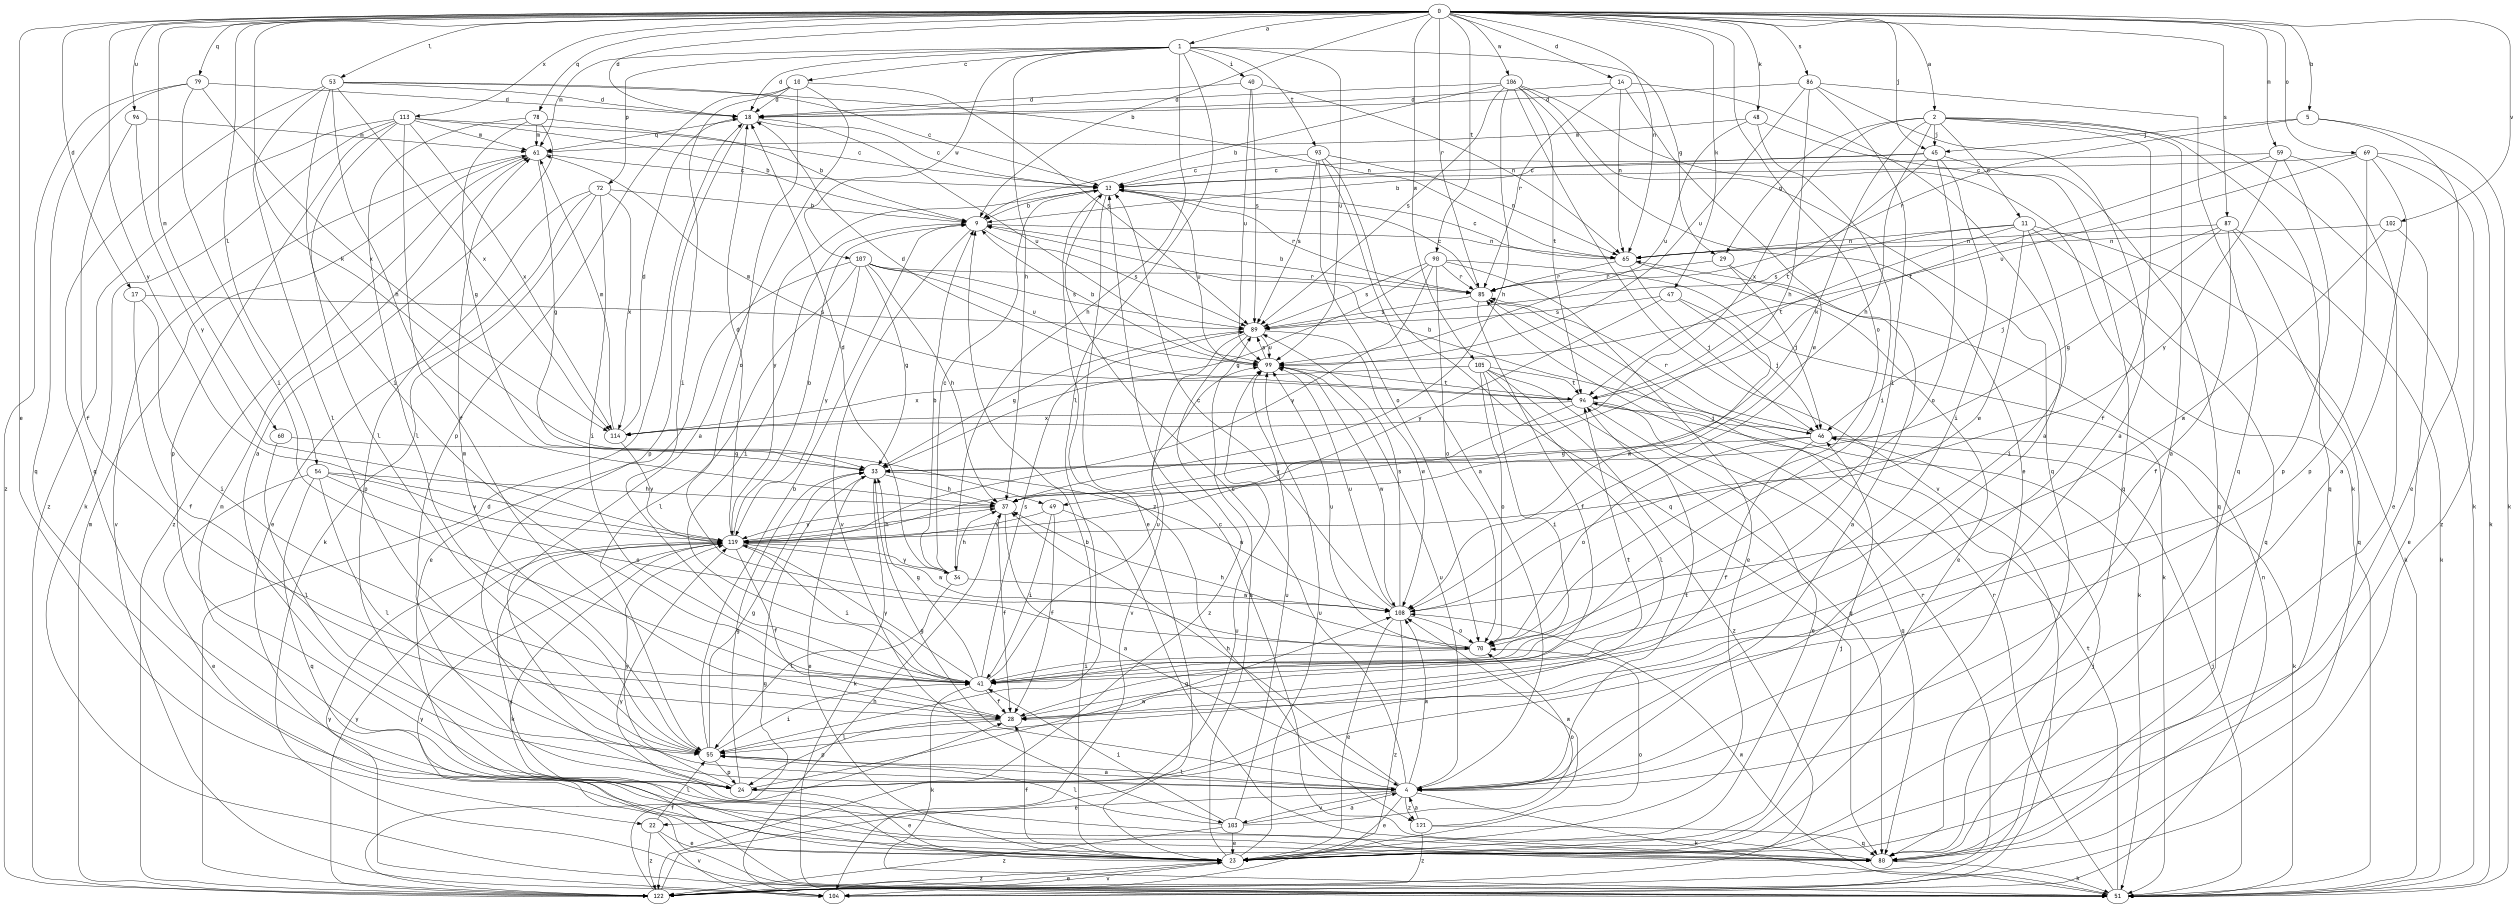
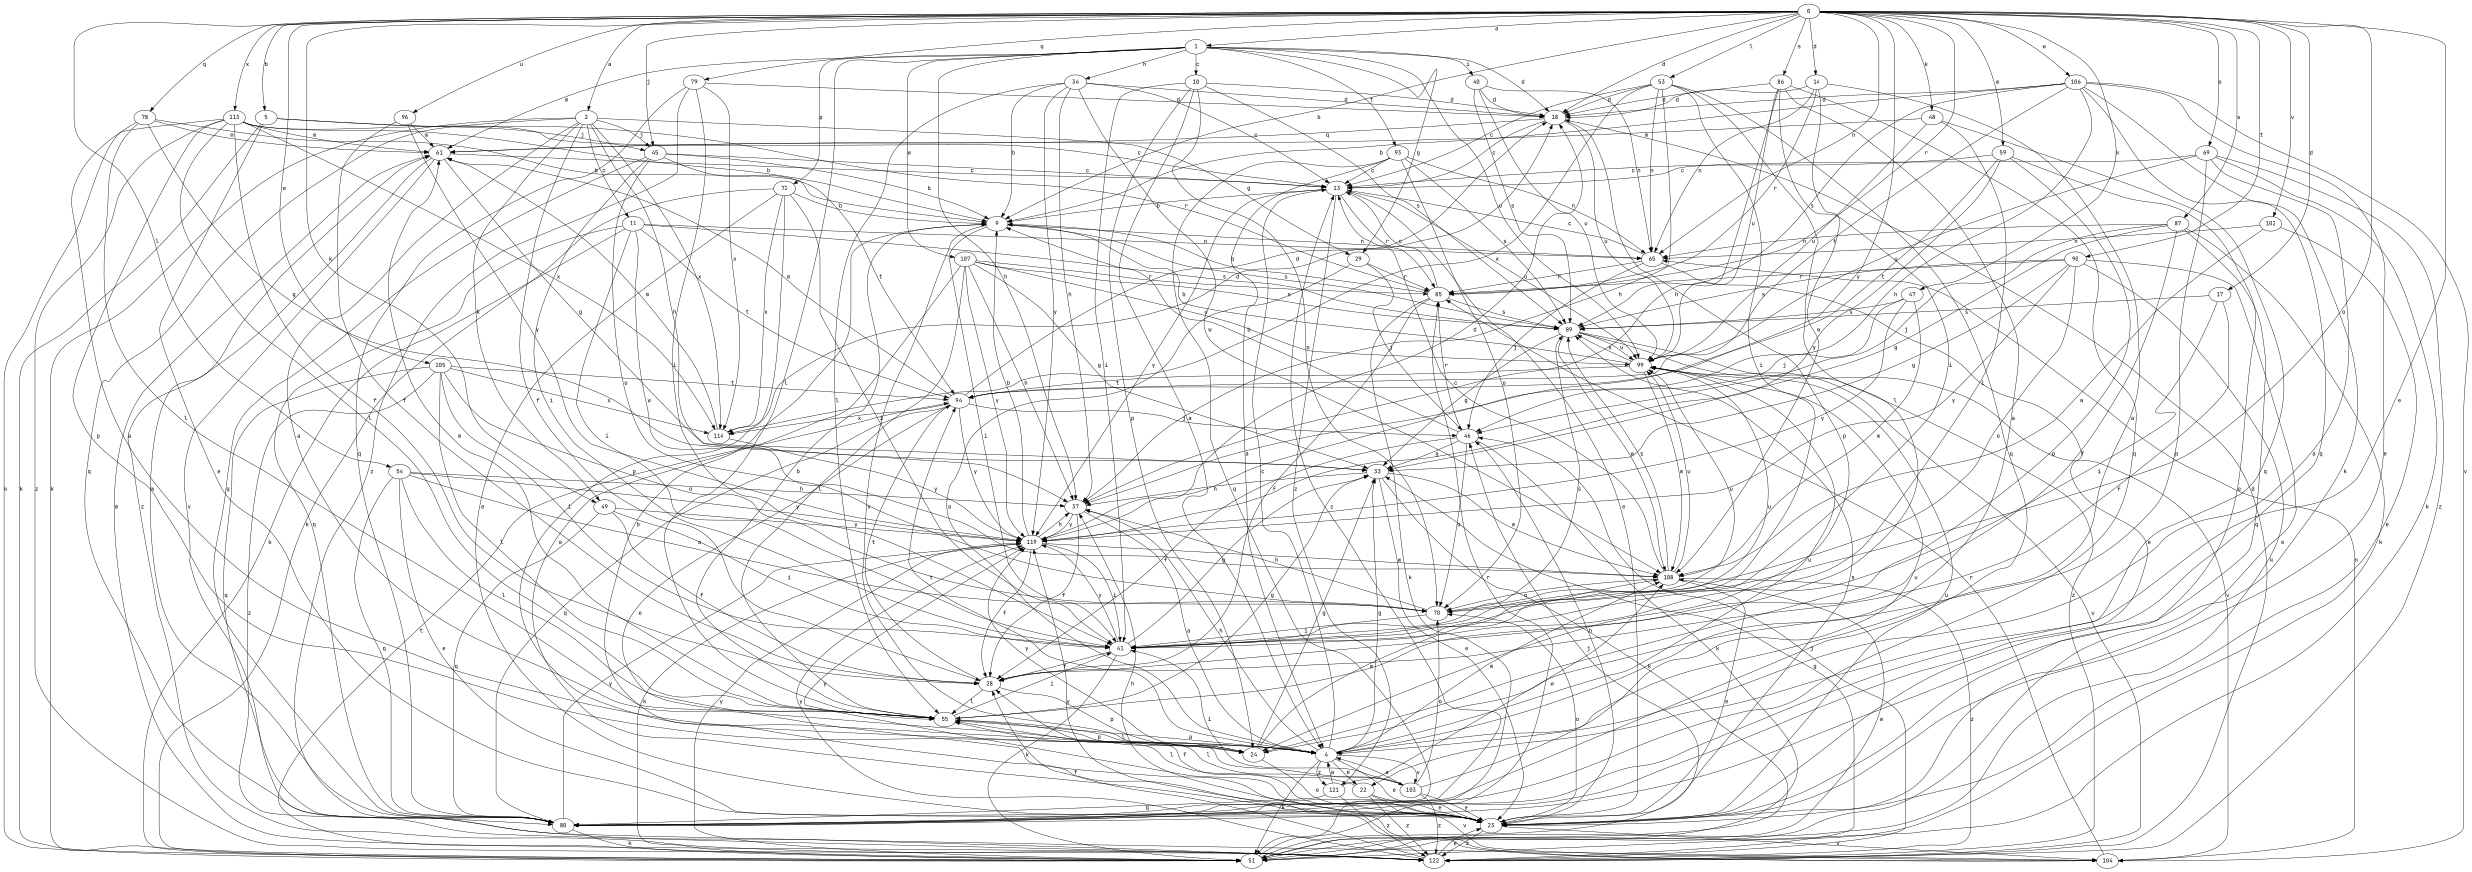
node "60": removed
edge "119" -> "34": reversed
edge "23" -> "46": label "j" -> "h"
